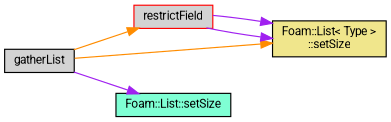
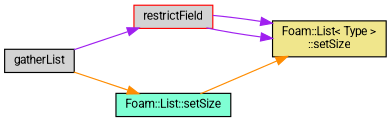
edge "gatherList" -> "restrictField": color darkorange -> purple
edge "gatherList" -> "Foam::List< Type > ::setSize": now "Foam::List::setSize" -> "Foam::List< Type > ::setSize"
edge "gatherList" -> "Foam::List::setSize": color purple -> darkorange
